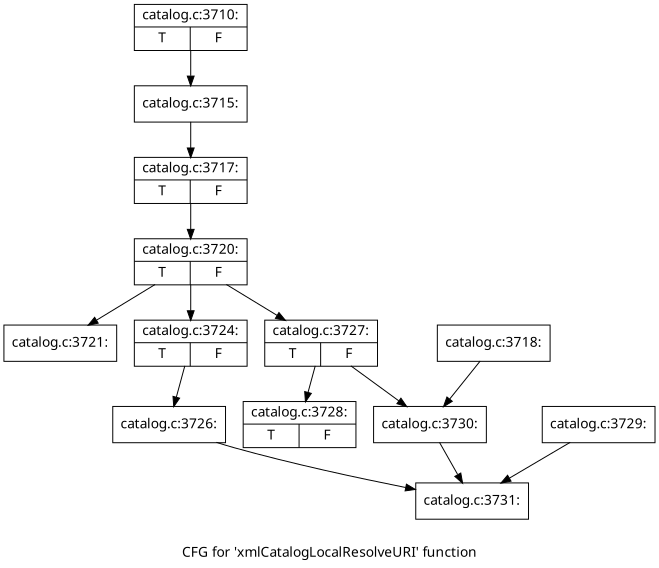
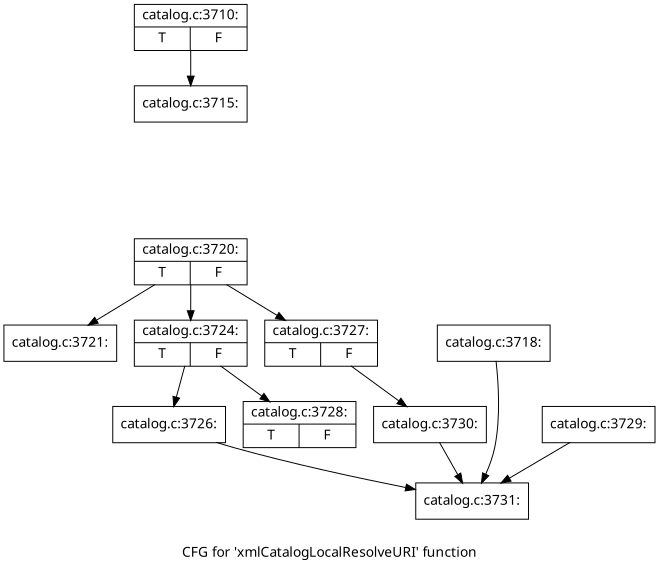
node "catalog.c:3717:": removed
edge "catalog.c:3727:" -> "catalog.c:3728:": now "catalog.c:3724:" -> "catalog.c:3728:"
edge "catalog.c:3718:" -> "catalog.c:3730:": now "catalog.c:3718:" -> "catalog.c:3731:"
